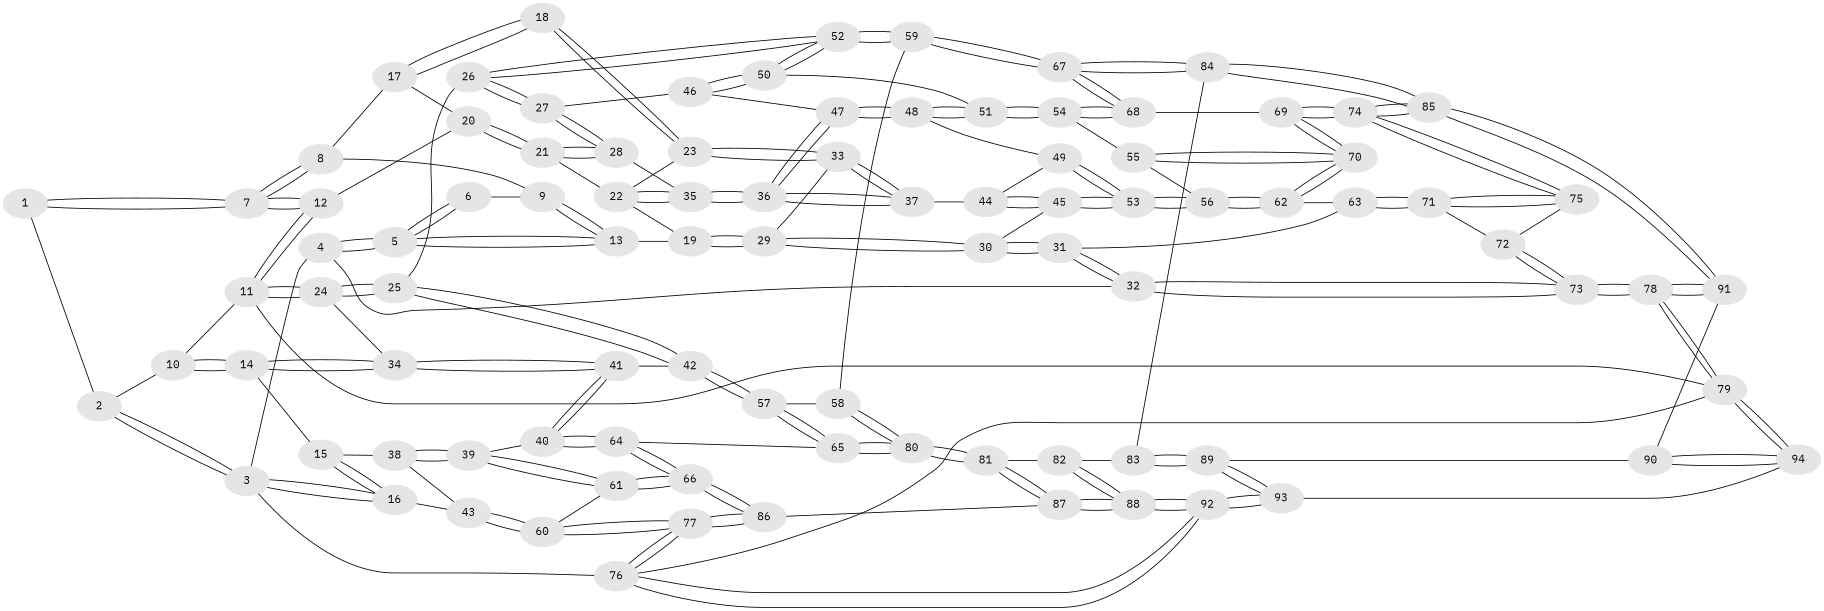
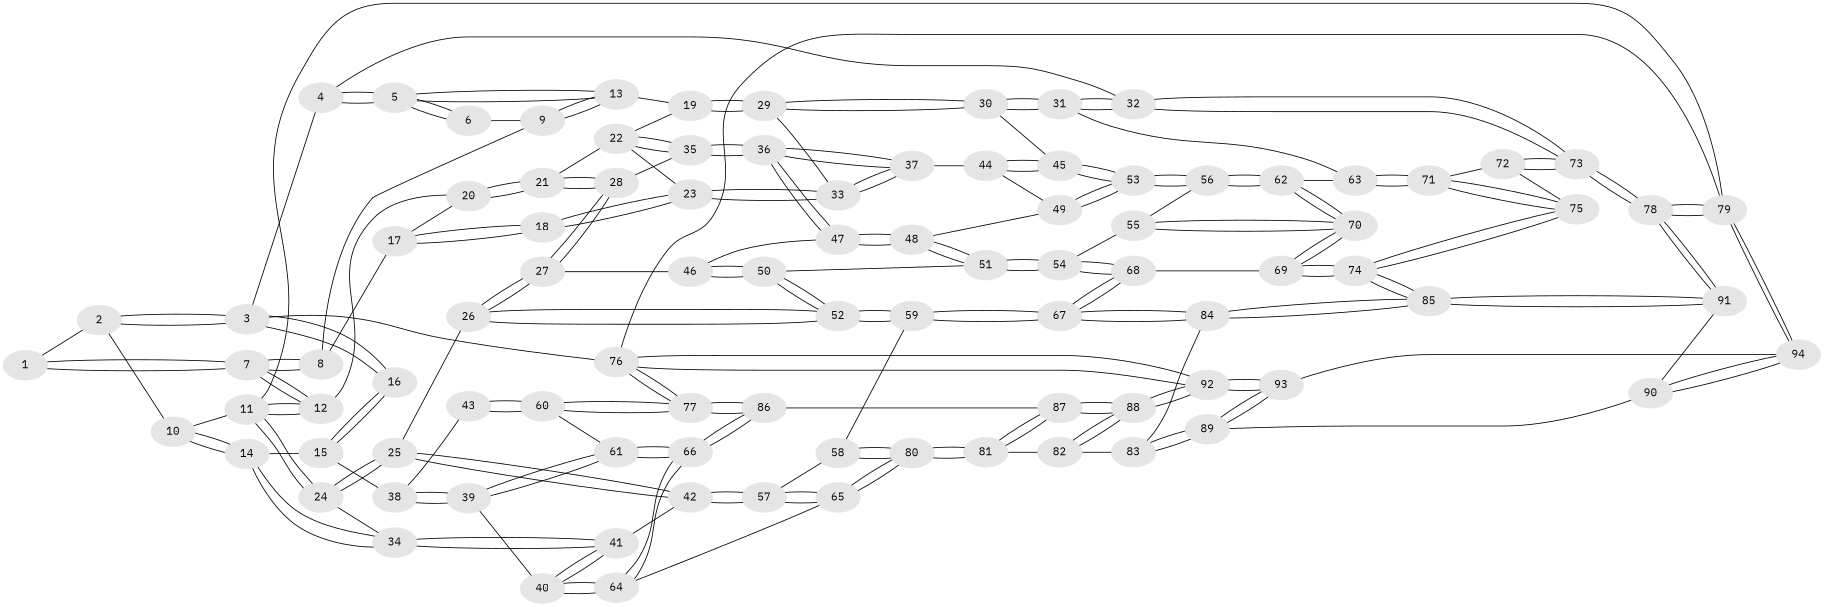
edge "16" -- "43": removed
